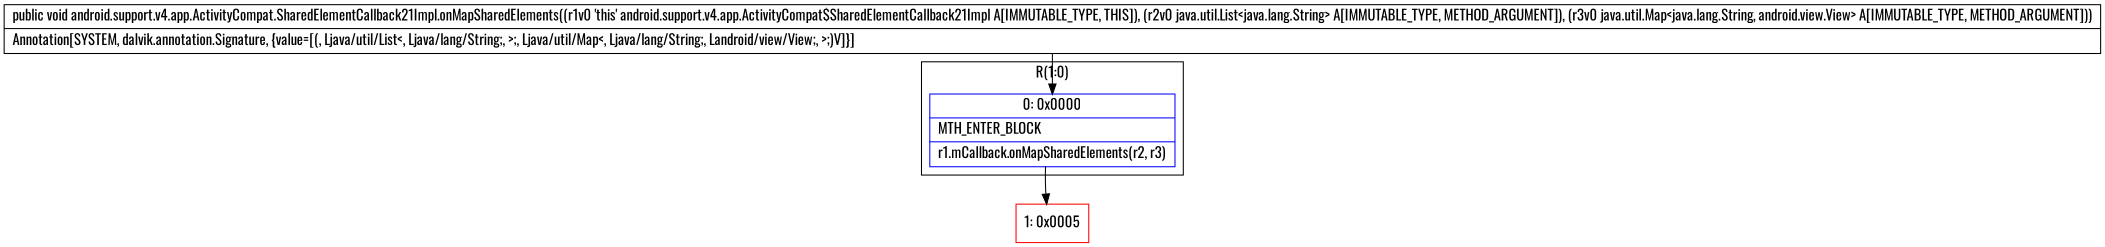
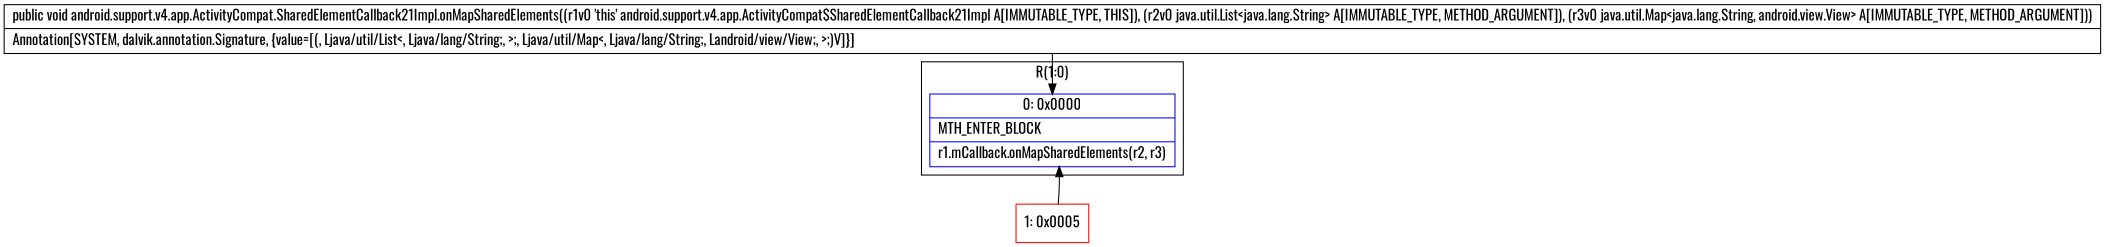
edge "0: 0x0000" -> "1: 0x0005": reversed
